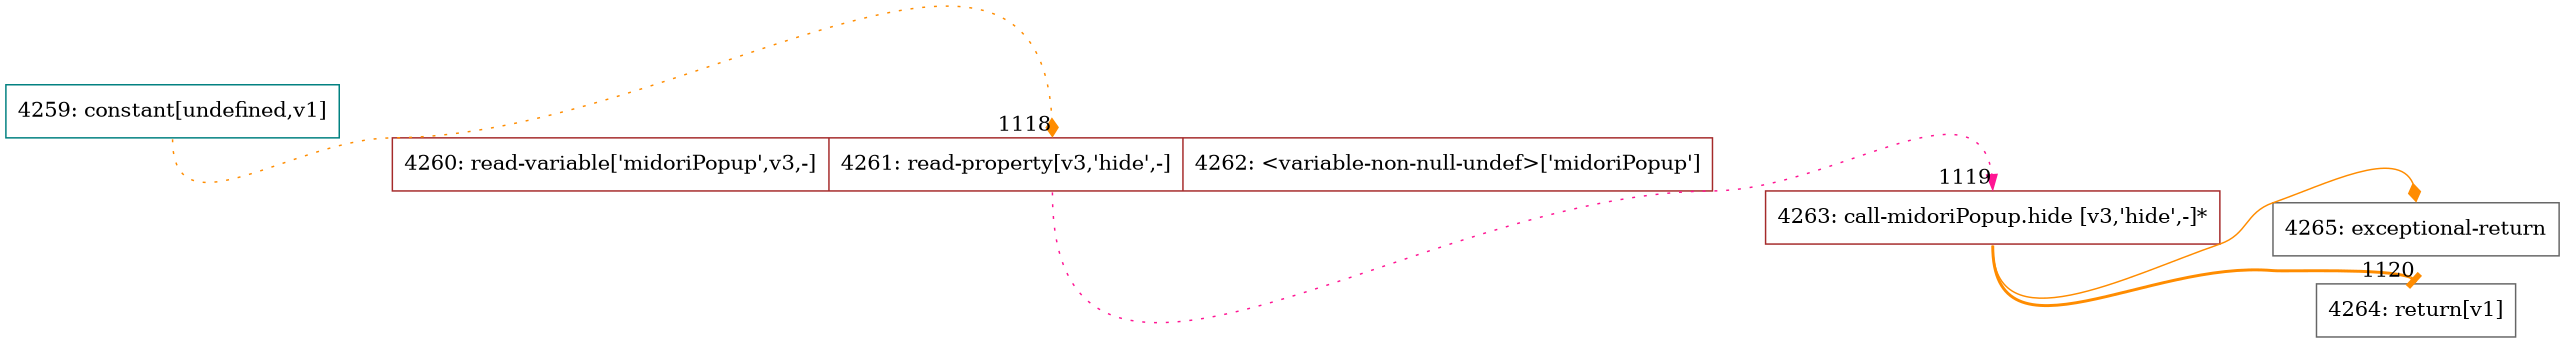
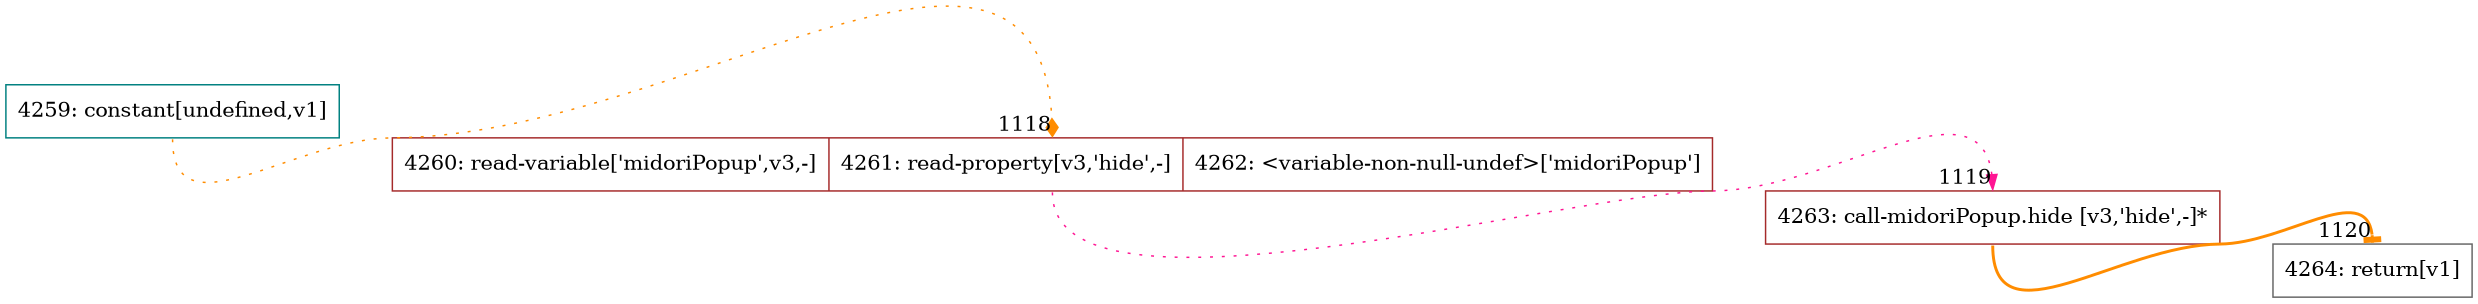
node "4265: exceptional-return": removed
